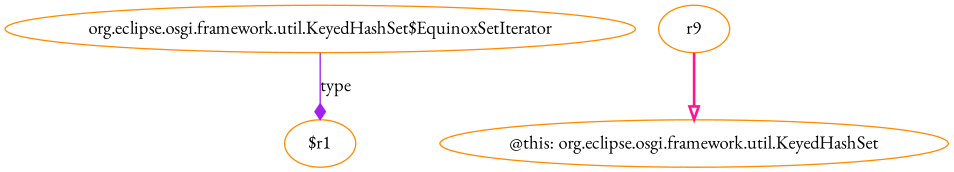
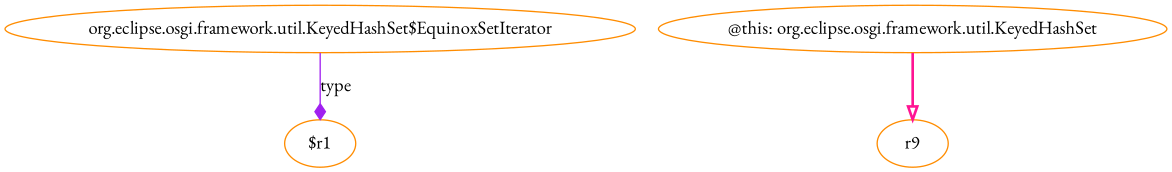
edge "r9" -> "@this: org.eclipse.osgi.framework.util.KeyedHashSet": reversed
